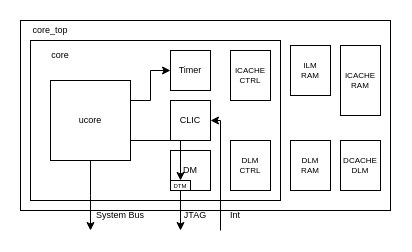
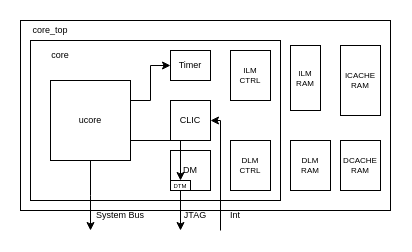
node "Timer": size 40x40 -> 40x30
node "ILM RAM": size 40x50 -> 30x65
node "ICACHE CTRL": label "ICACHE CTRL" -> "ILM CTRL"
node "DCACHE DLM": label "DCACHE DLM" -> "DCACHE RAM"
